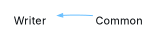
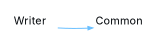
edge "Common" -> "Writer": reversed
